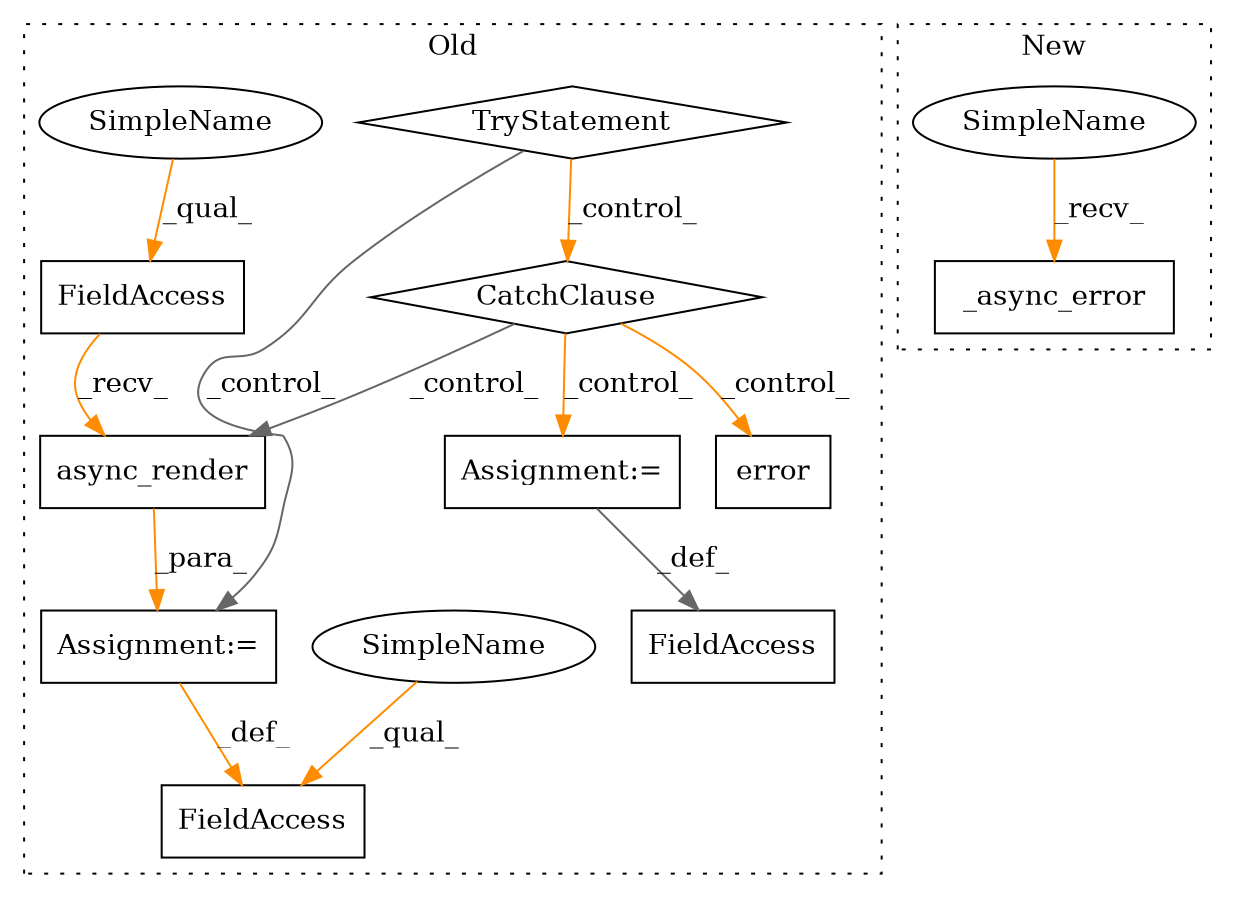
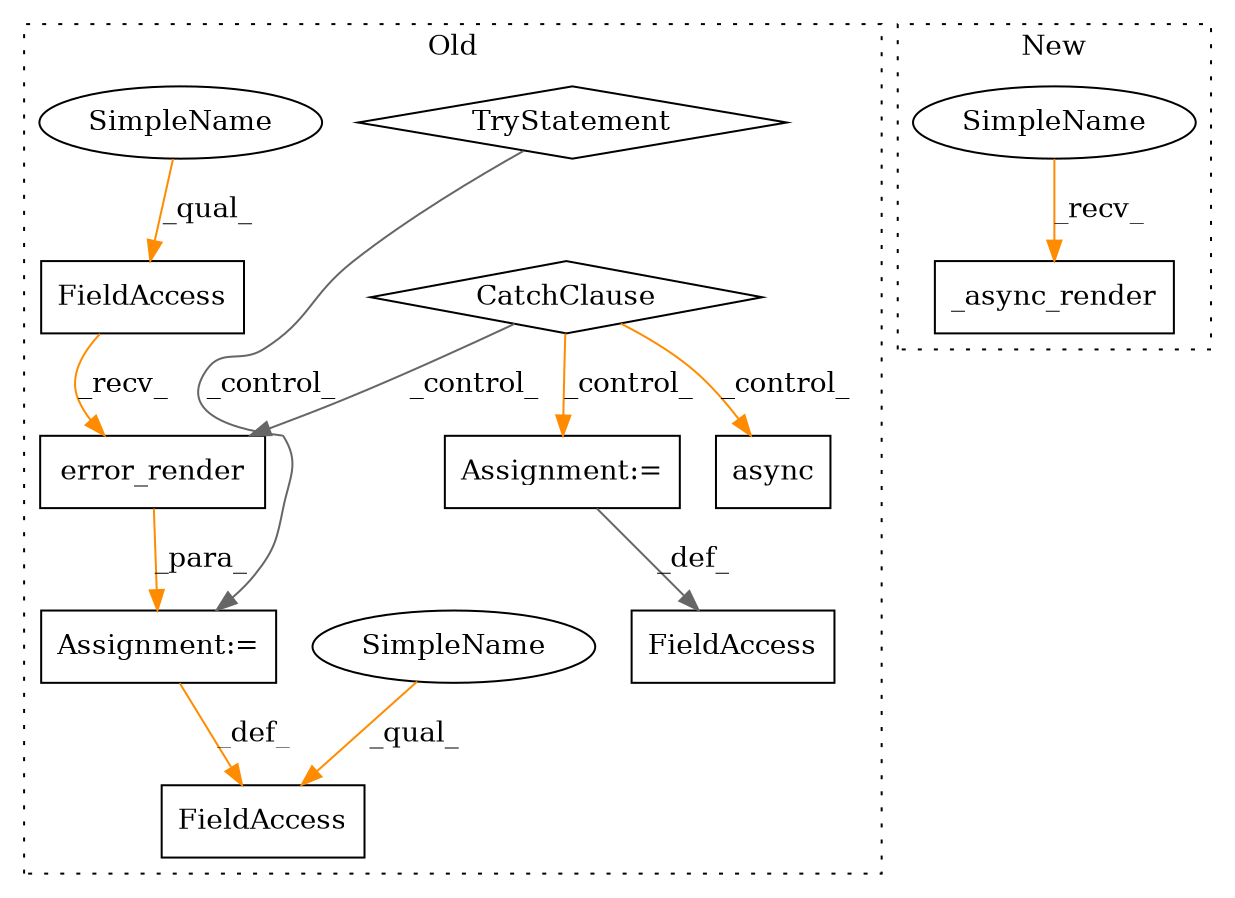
edge "TryStatement" -> "CatchClause": removed, label "_control_"
node "_async_error": label "_async_error" -> "_async_render"
node "async_render": label "async_render" -> "error_render"
node "error": label "error" -> "async"
